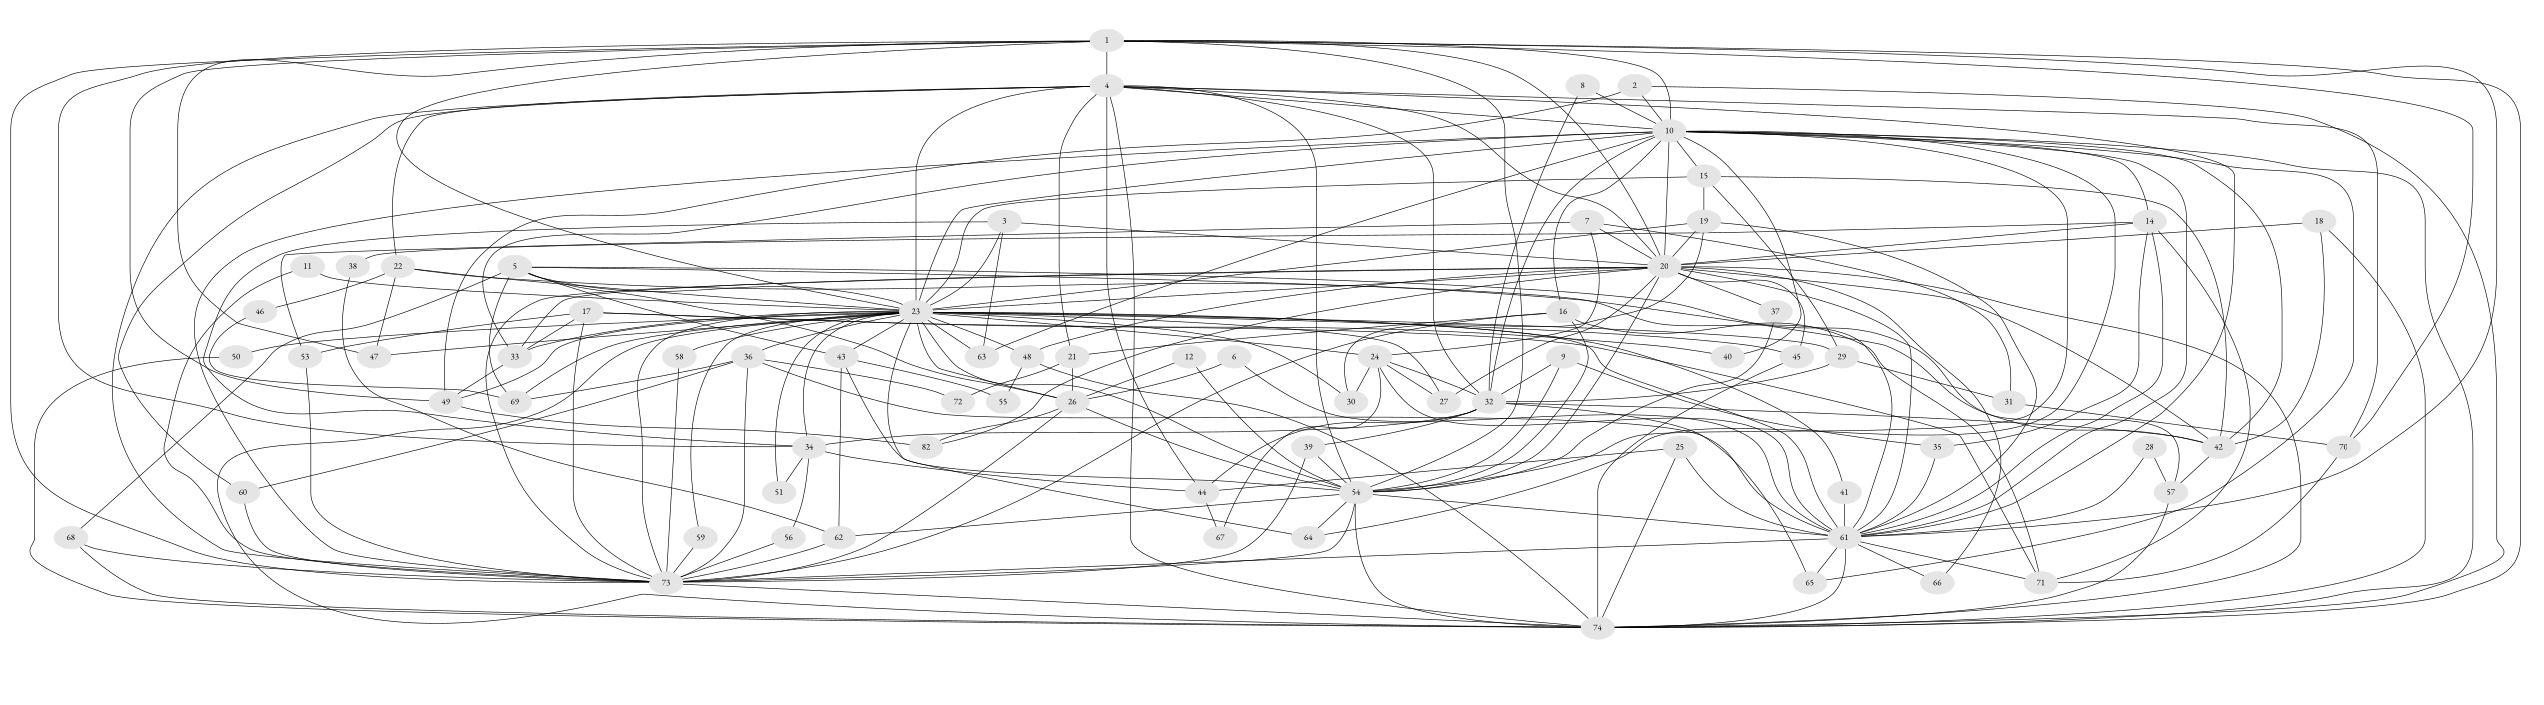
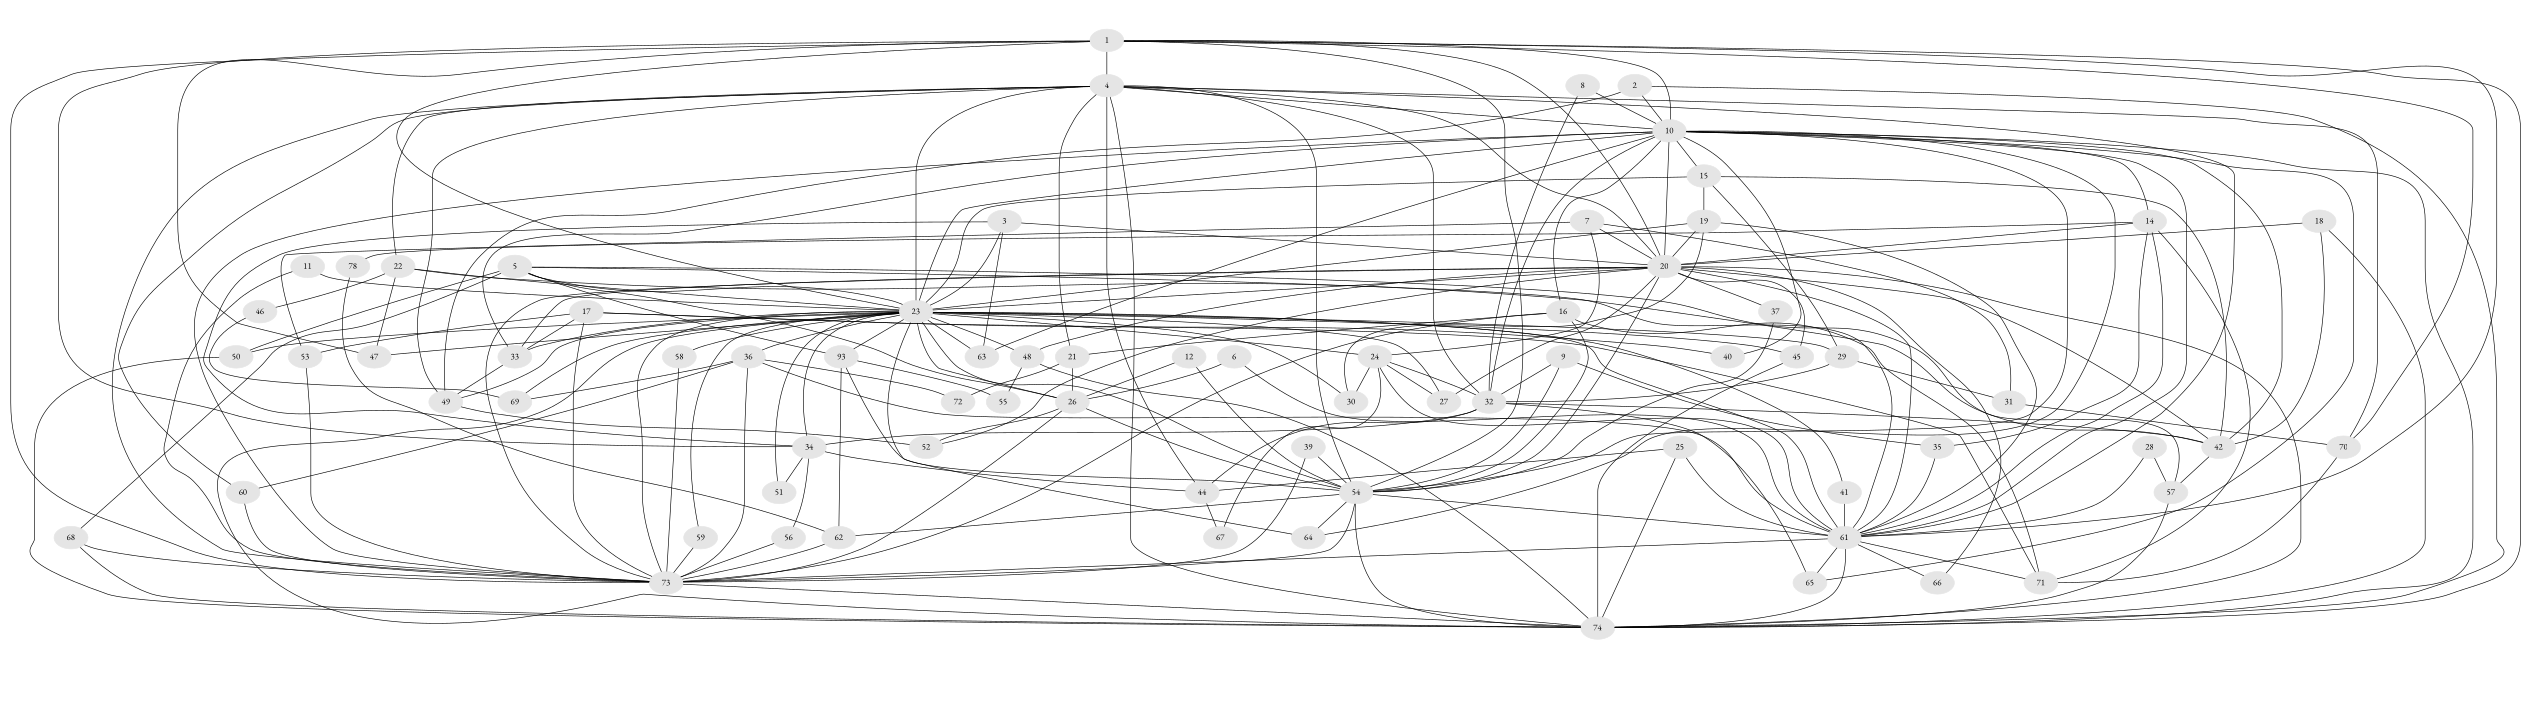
edge "1" -- "49": now "4" -- "49"
node "38": label "38" -> "78"
edge "5" -- "69": now "5" -- "50"
node "43": label "43" -> "93"
edge "32" -- "39": removed
node "82": label "82" -> "52"
